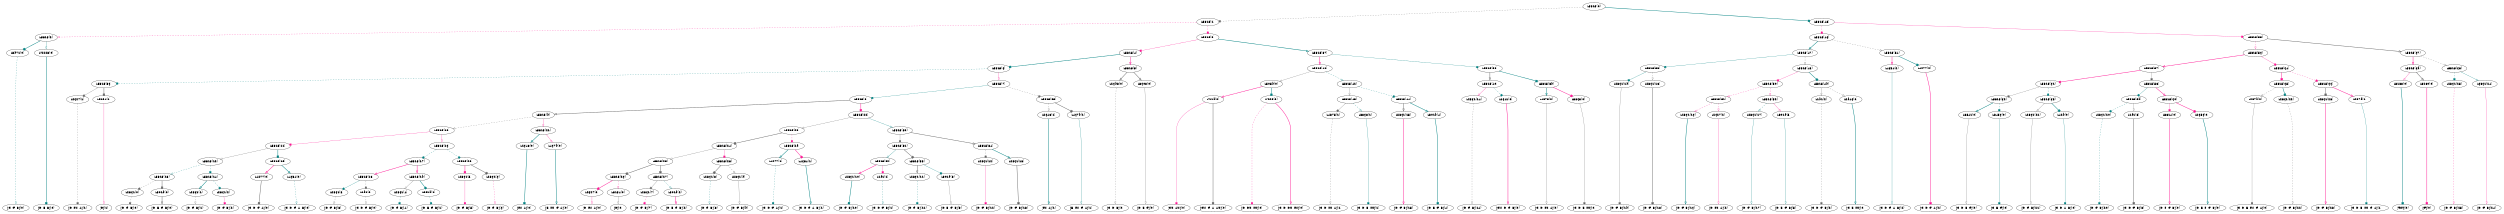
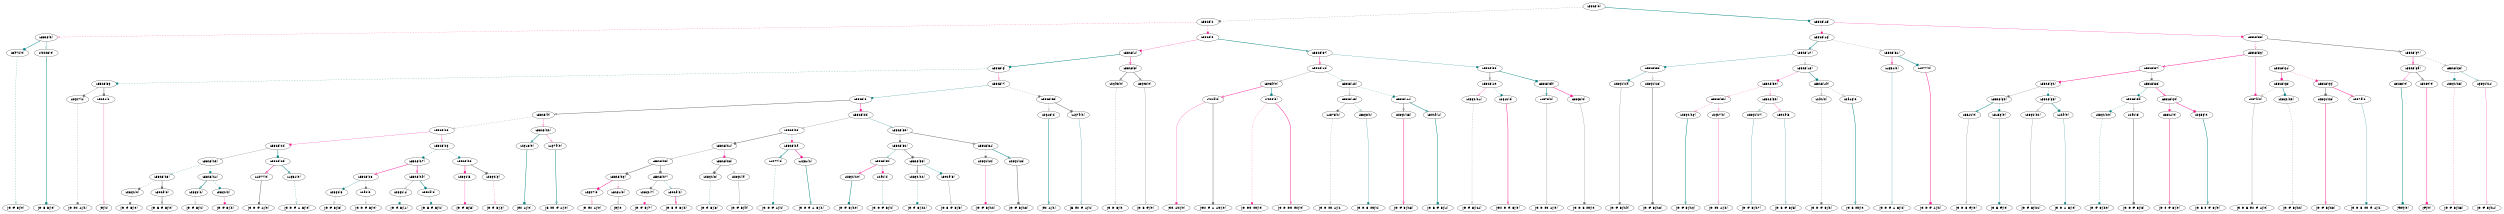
edge "L5315(56)" -> "L5315(64)": now "L5315(56)" -> "L2379(0)"
